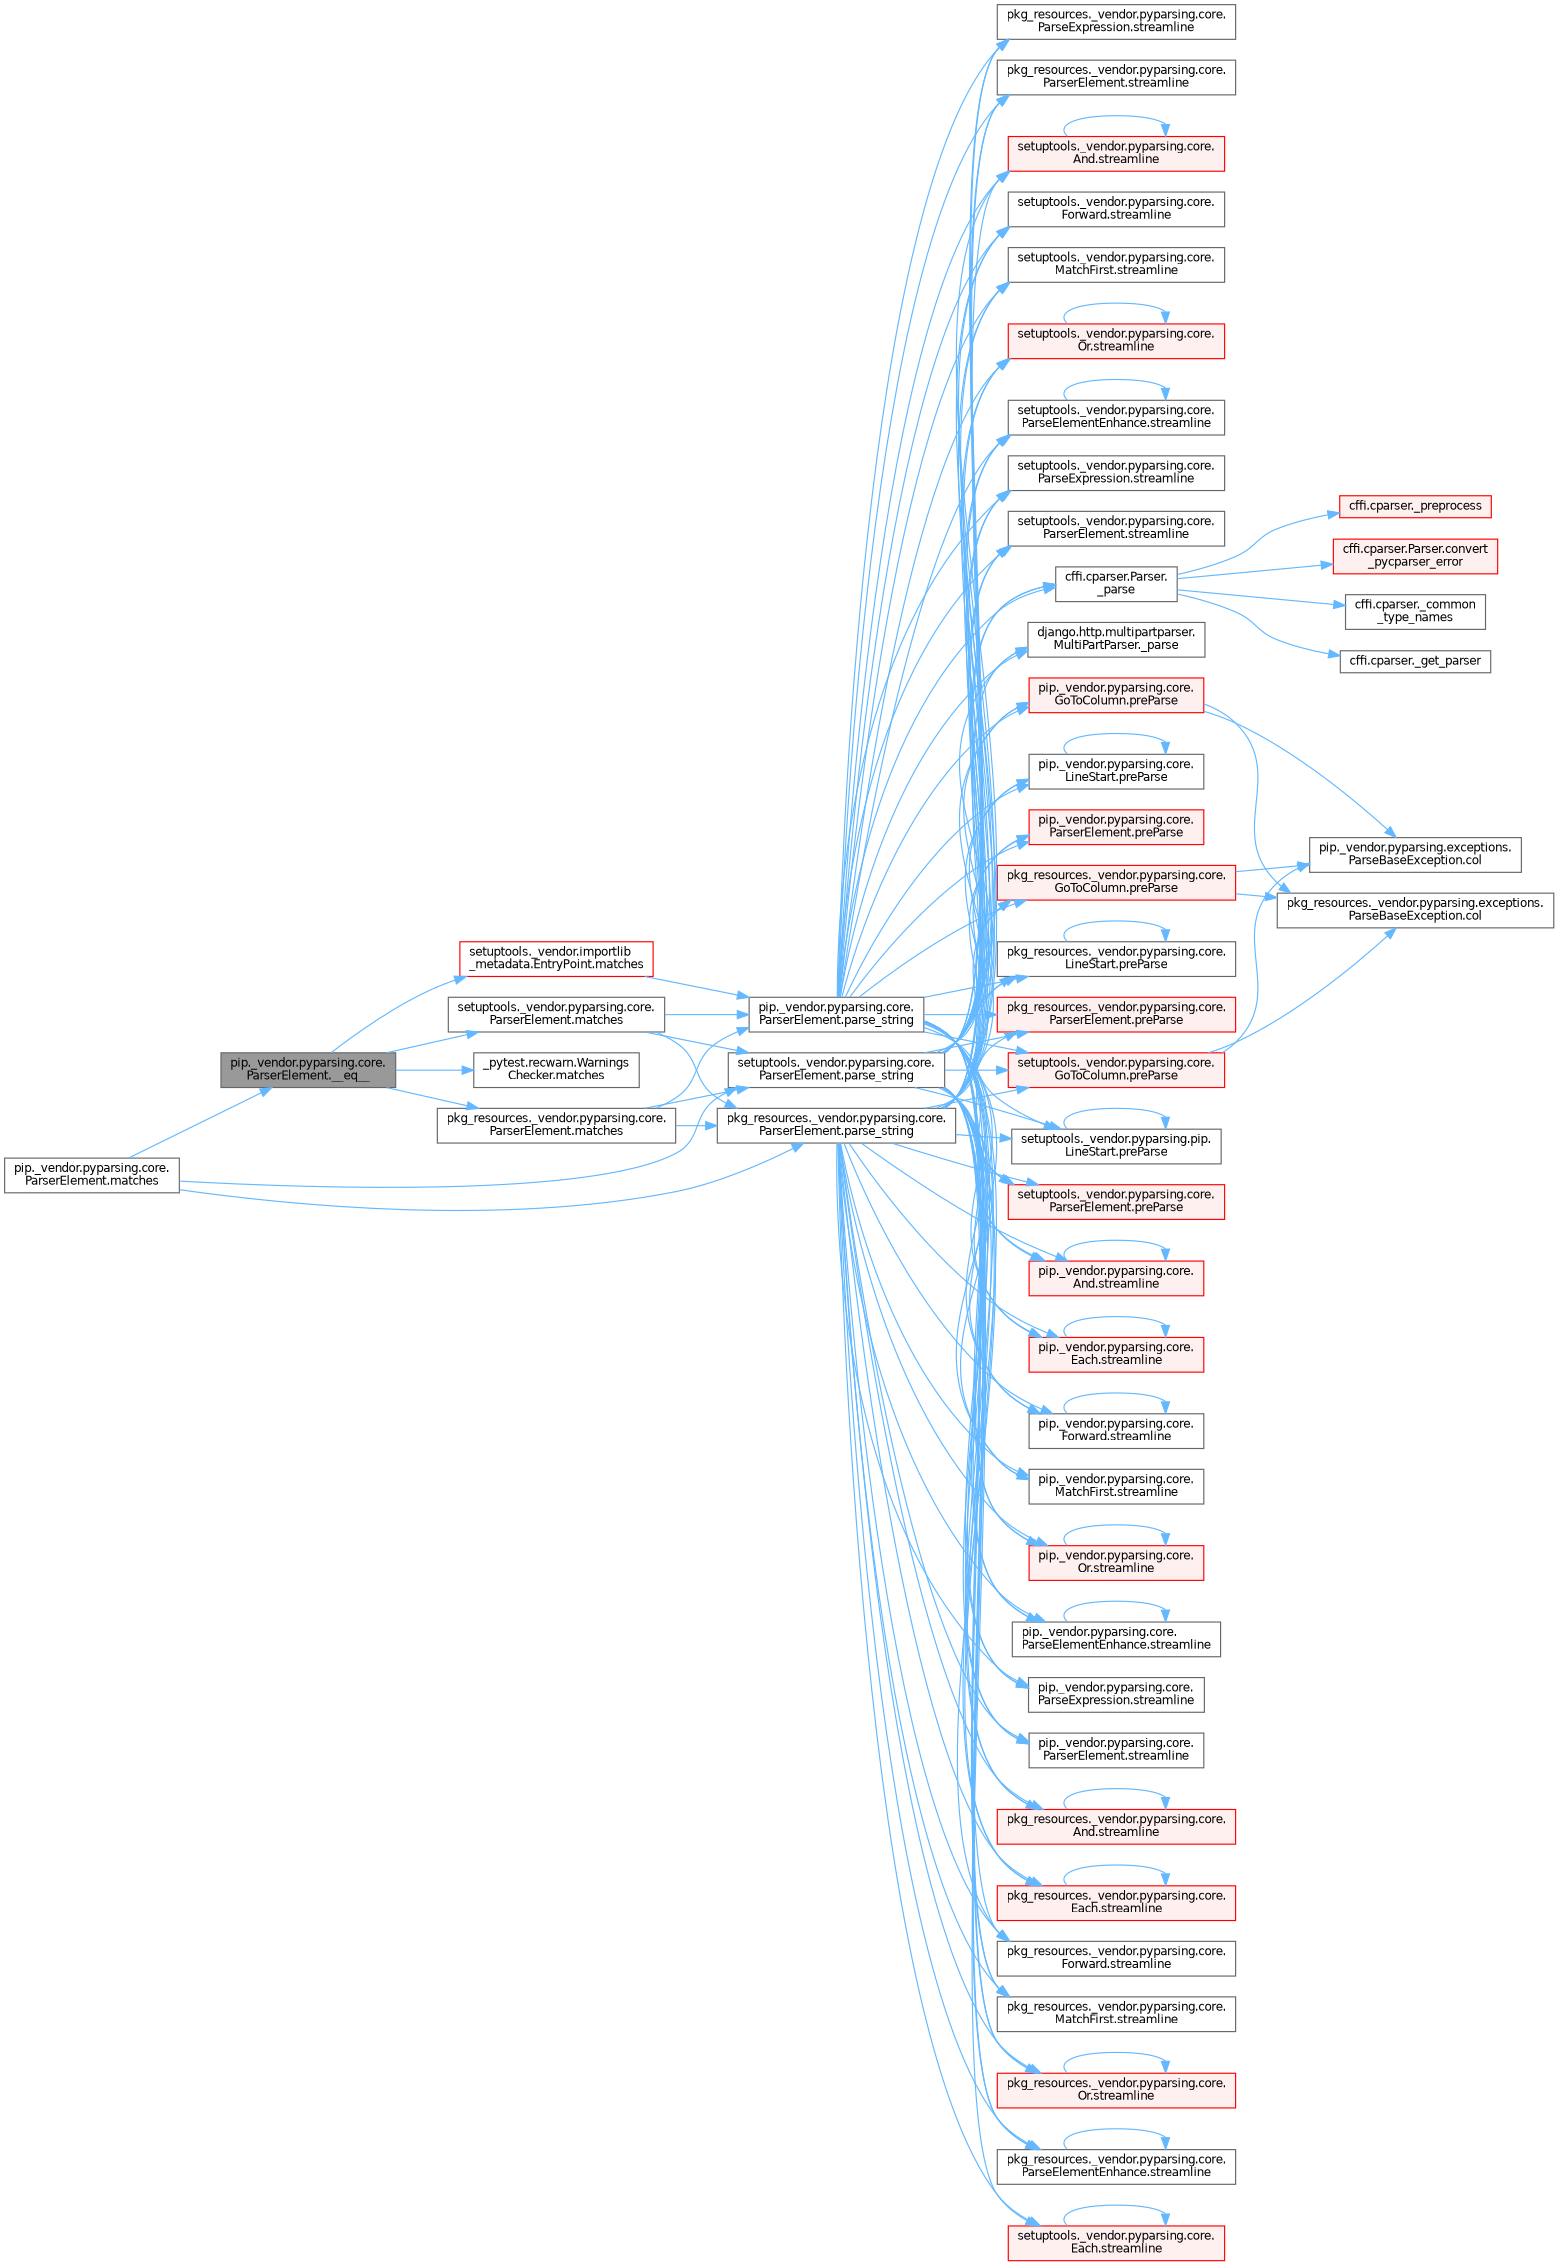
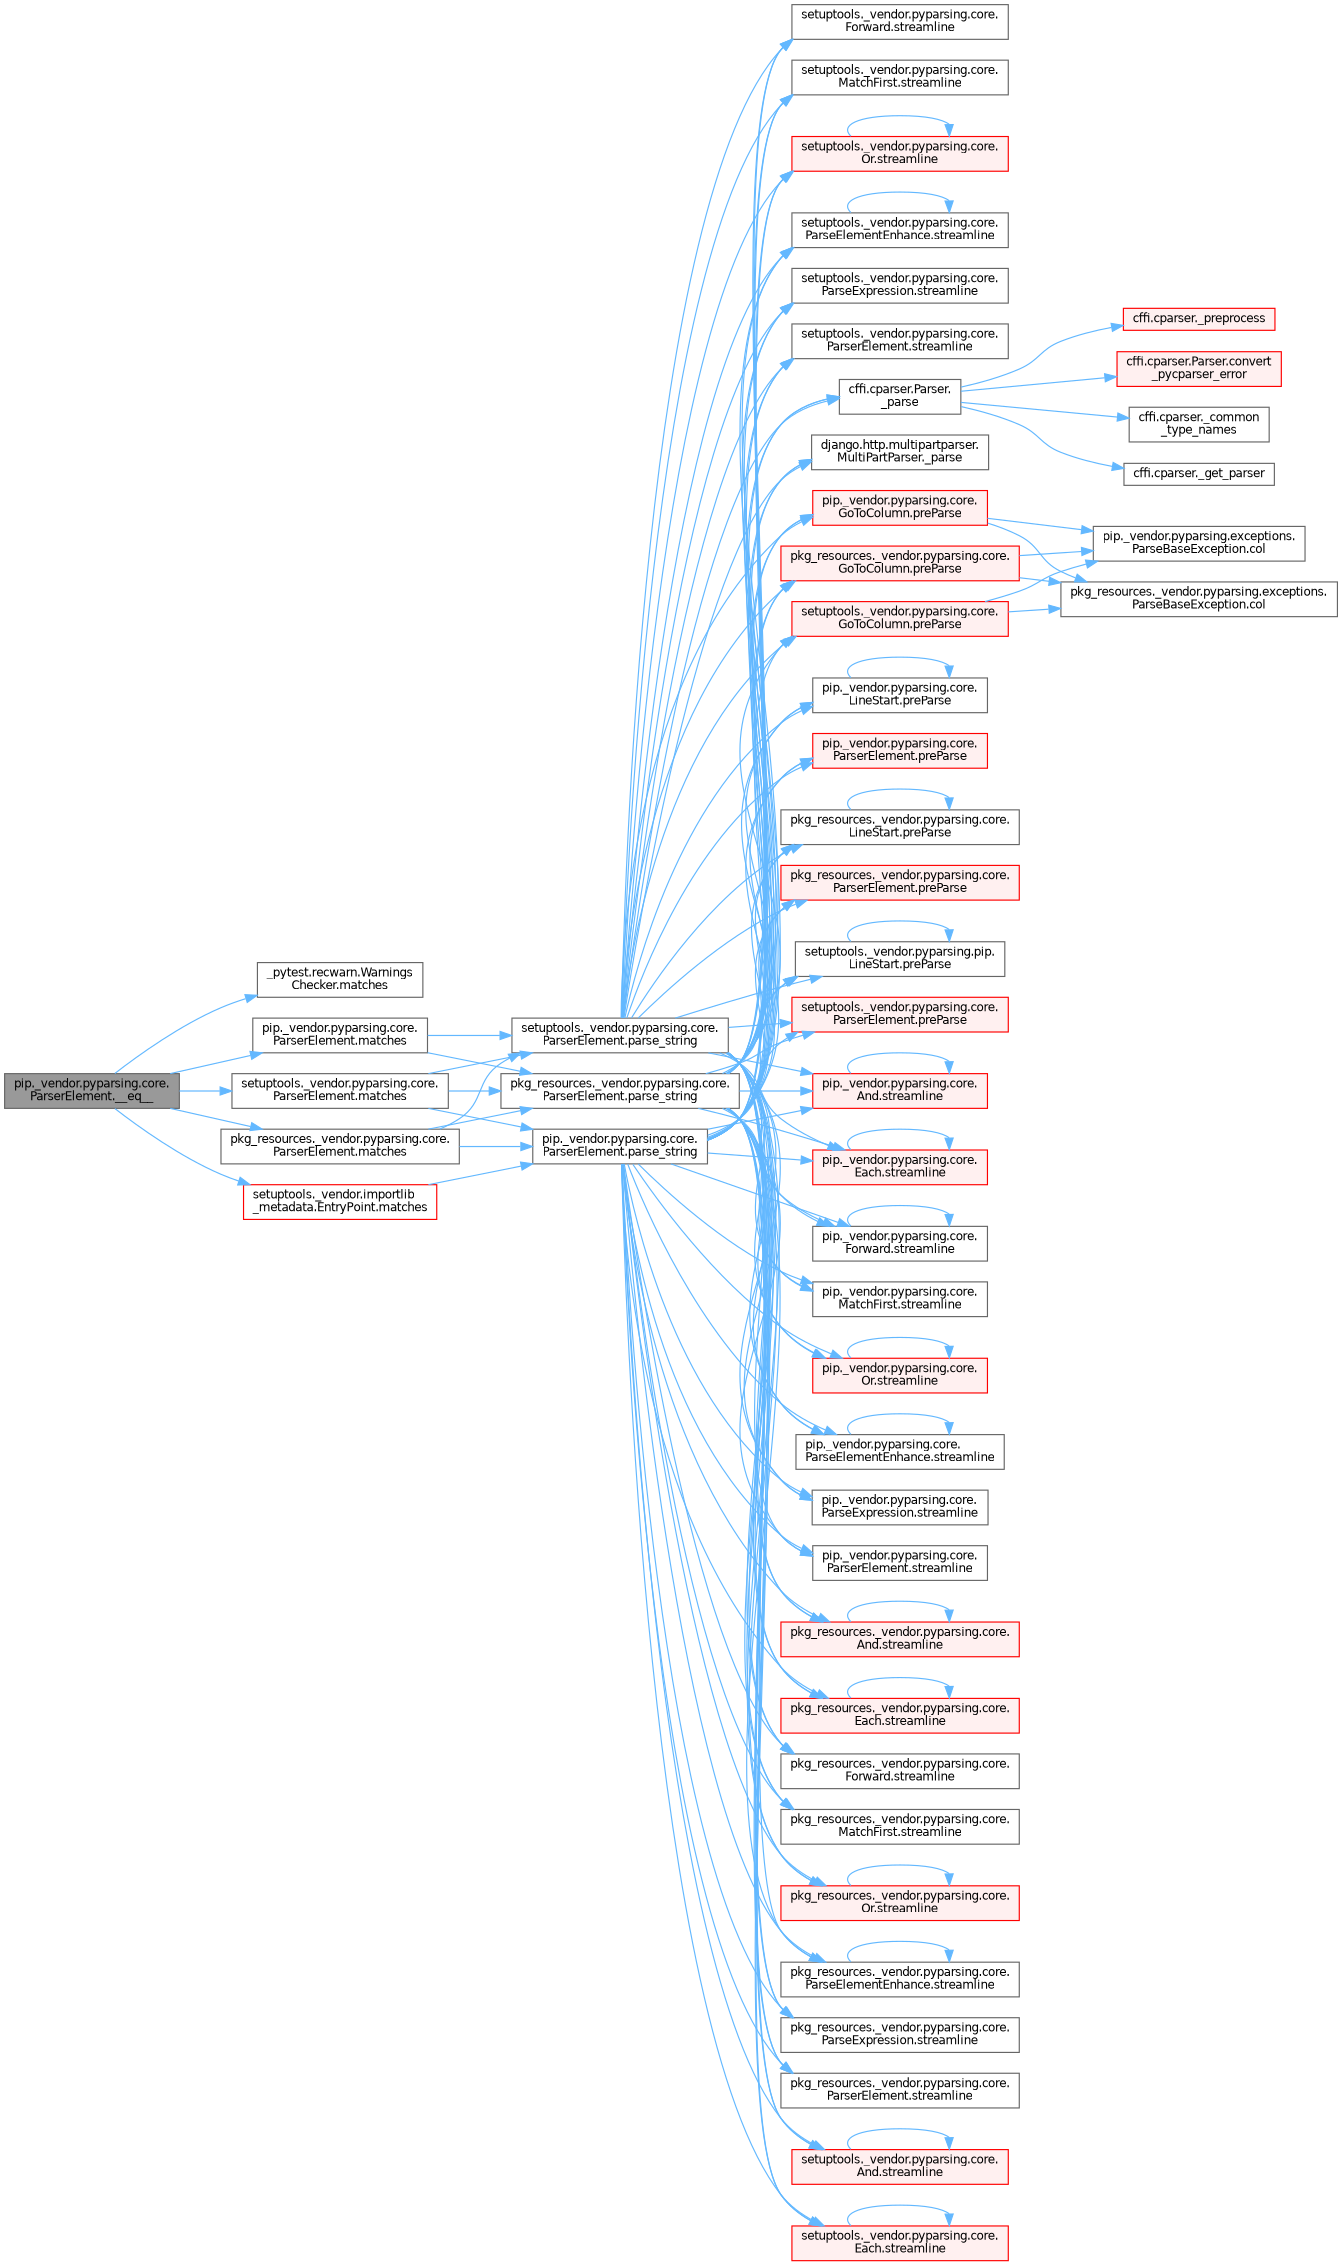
edge "pip._vendor.pyparsing.core. ParserElement.matches" -> "pip._vendor.pyparsing.core. ParserElement.__eq__": reversed
edge "pip._vendor.pyparsing.core. ParserElement.parse_string" -> "setuptools._vendor.pyparsing.core. Each.streamline": added
